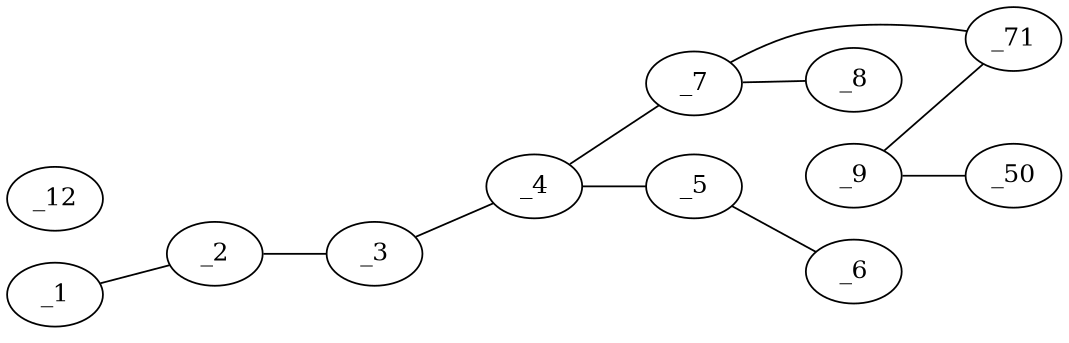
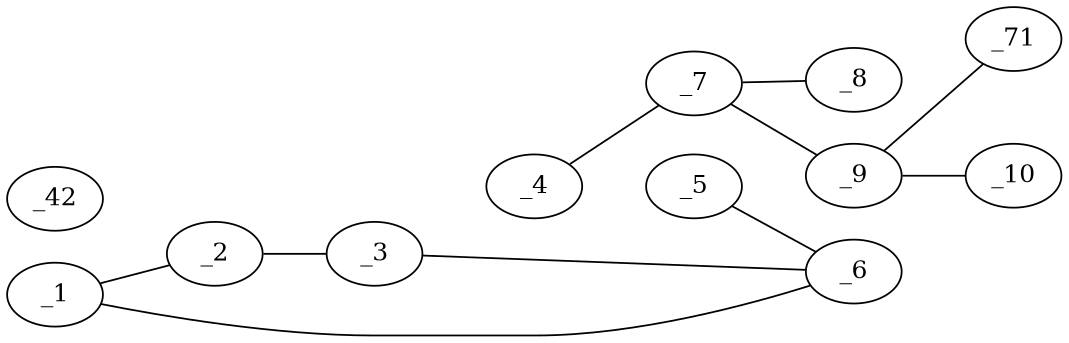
edge "_71" -- "_7": now "_9" -- "_7"
node "_50": label "_50" -> "_10"
edge "_4" -- "_5": removed
node "_12": label "_12" -> "_42"
edge "_4" -- "_3": now "_6" -- "_3"
edge "_6" -- "_1": added
